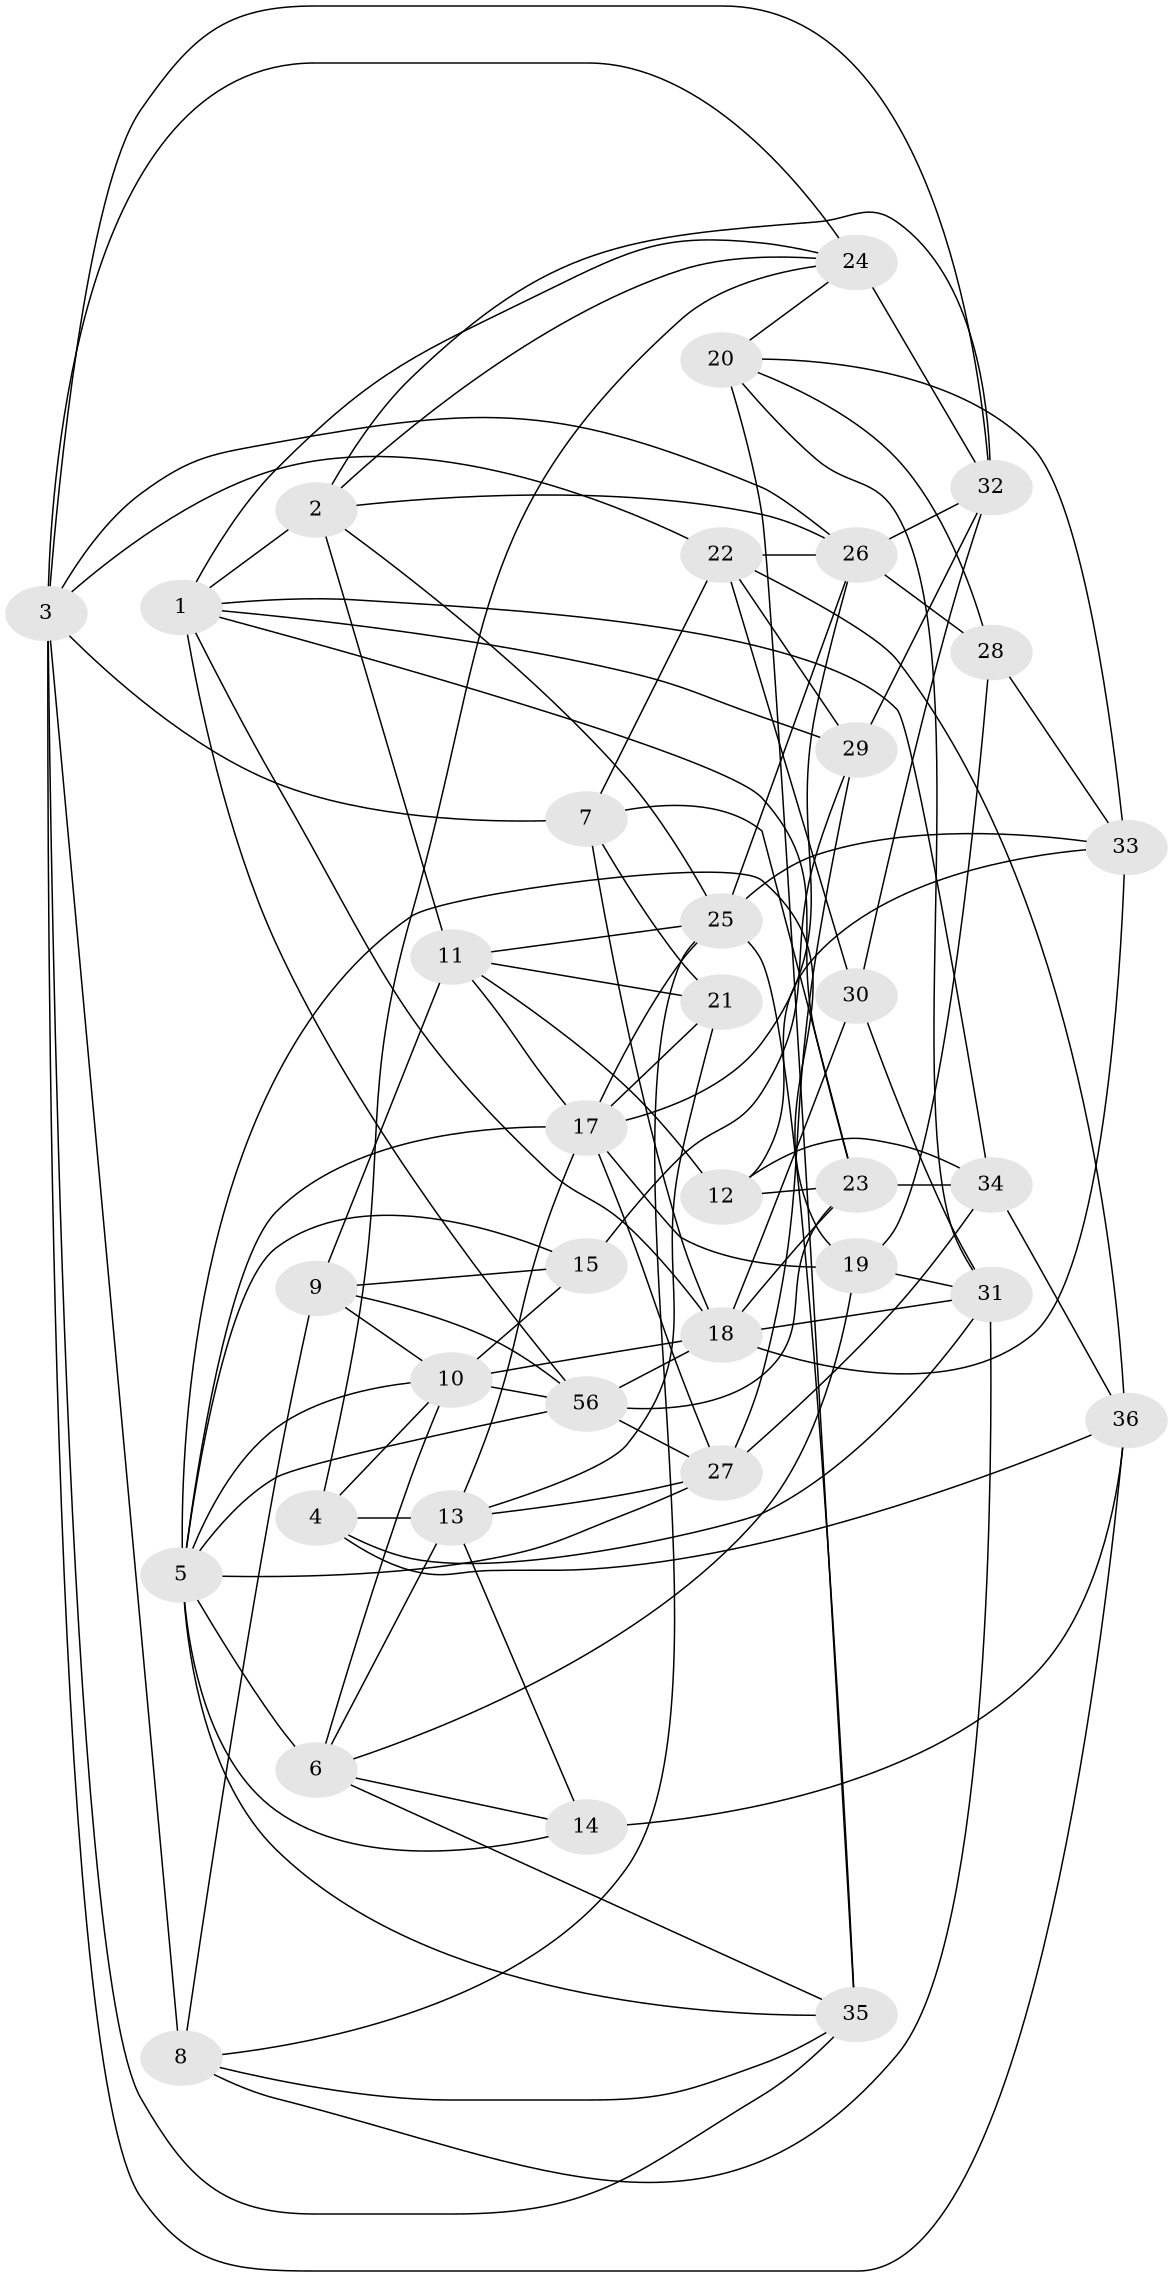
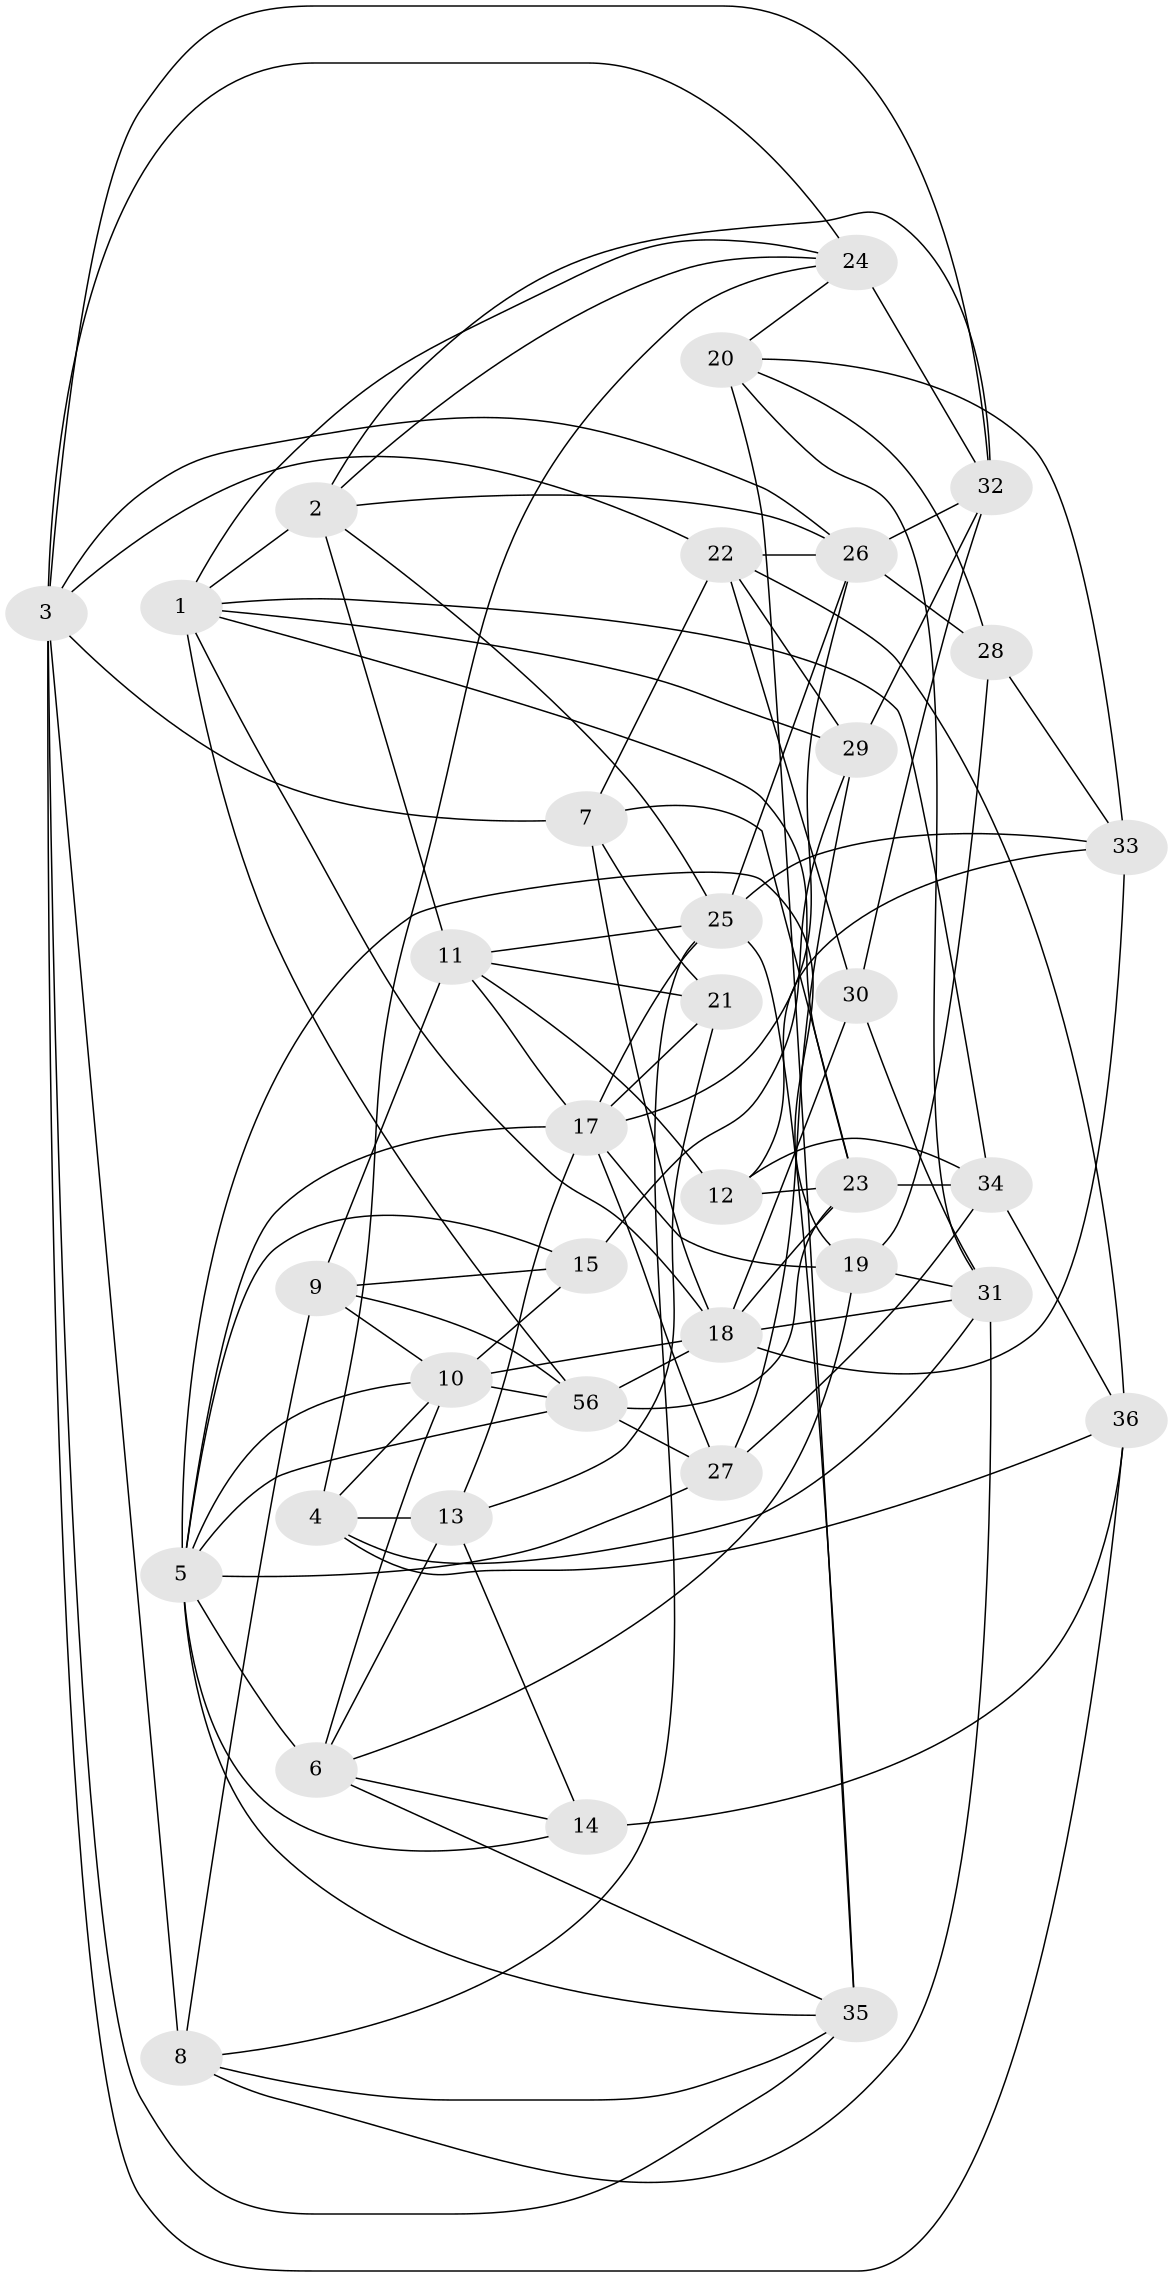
edge "27" -- "13": removed
